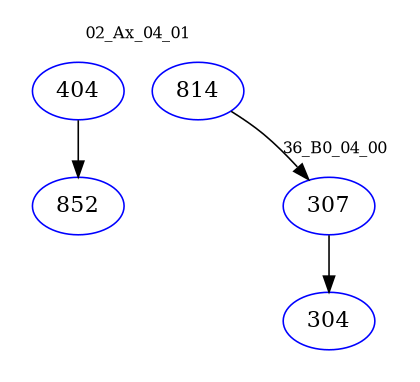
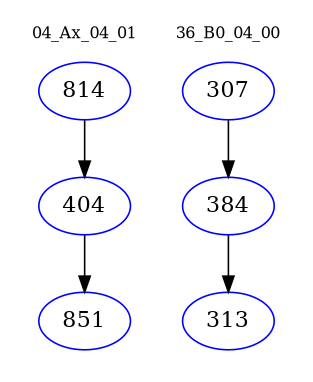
cluster "02_Ax_04_01": label "02_Ax_04_01" -> "04_Ax_04_01"
edge "814" -> "307": now "814" -> "404"
node "852": label "852" -> "851"
node "313": added
node "304": label "304" -> "384"
